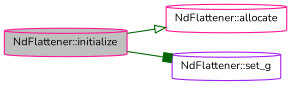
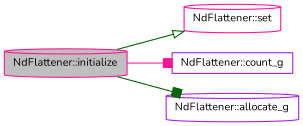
node "NdFlattener::allocate": label "NdFlattener::allocate" -> "NdFlattener::set"
node "NdFlattener::count_g": added
node "NdFlattener::set_g": label "NdFlattener::set_g" -> "NdFlattener::allocate_g"
